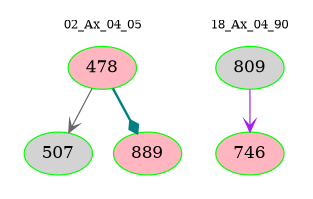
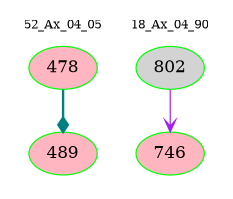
cluster "02_Ax_04_05": label "02_Ax_04_05" -> "52_Ax_04_05"
node "809": label "809" -> "802"
node "507": removed
node "889": label "889" -> "489"
